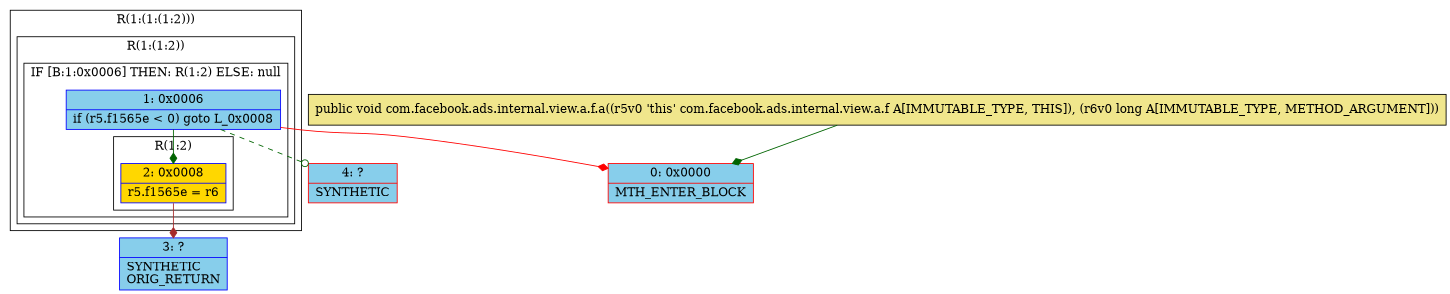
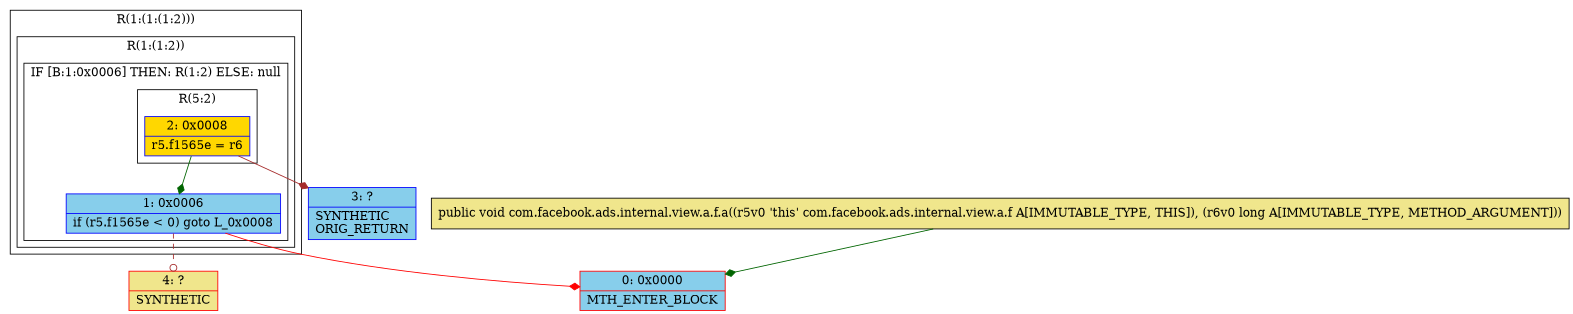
edge "1: 0x0006" -> "2: 0x0008": reversed
cluster "R(1:2)": label "R(1:2)" -> "R(5:2)"
edge "1: 0x0006" -> "4: ?": color darkgreen -> brown
node "4: ?": fillcolor skyblue -> khaki
